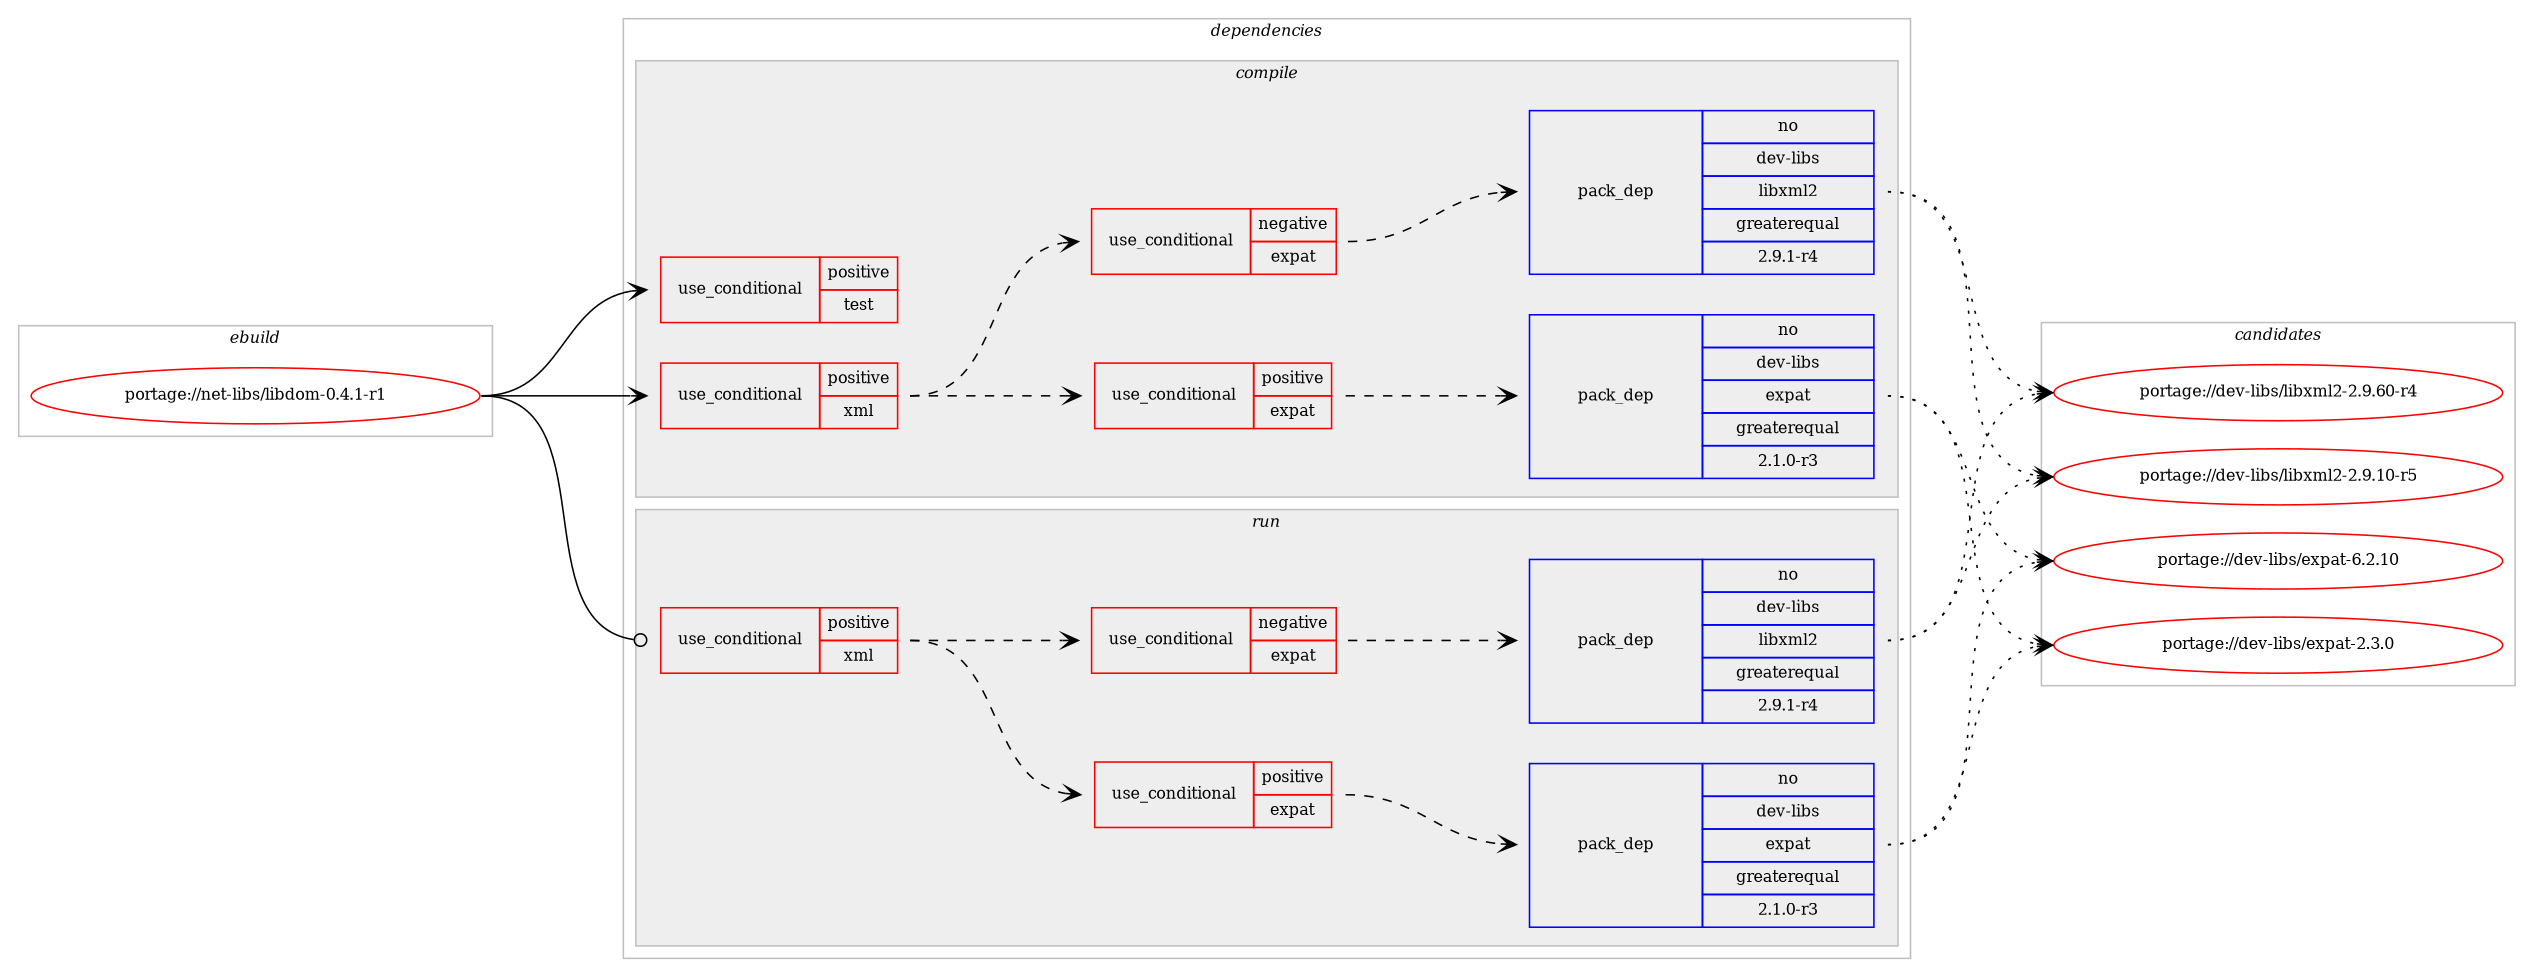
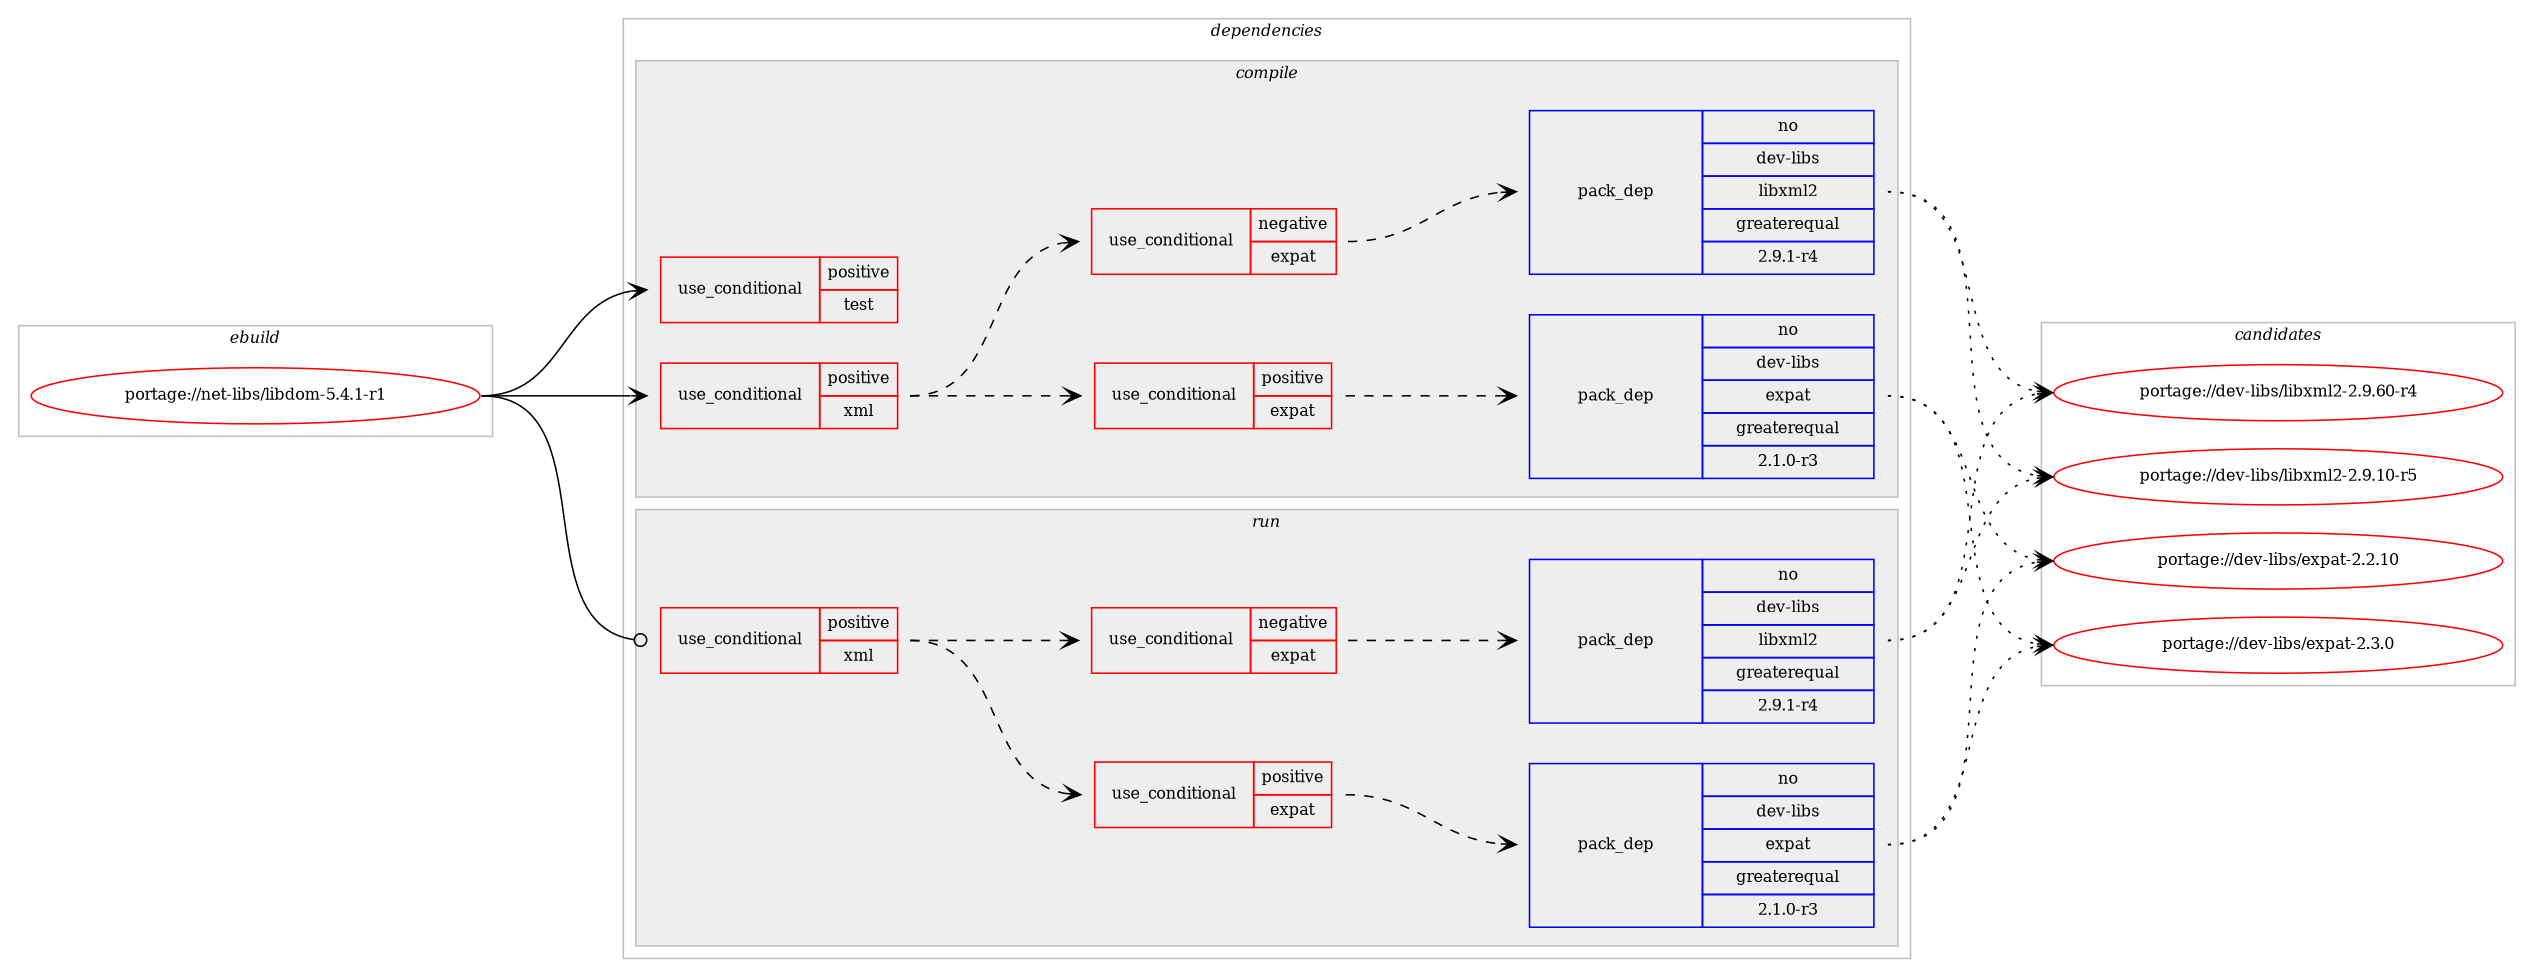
node "portage://net-libs/libdom-0.4.1-r1": label "portage://net-libs/libdom-0.4.1-r1" -> "portage://net-libs/libdom-5.4.1-r1"
node "portage://dev-libs/expat-6.2.10": label "portage://dev-libs/expat-6.2.10" -> "portage://dev-libs/expat-2.2.10"
